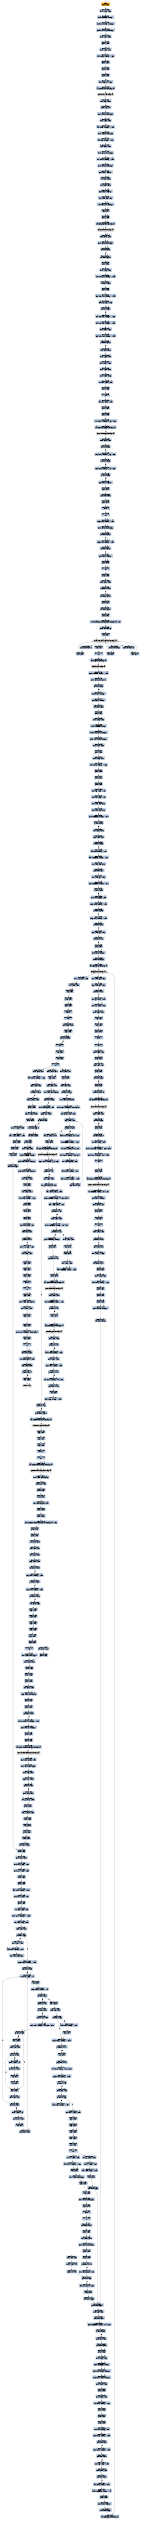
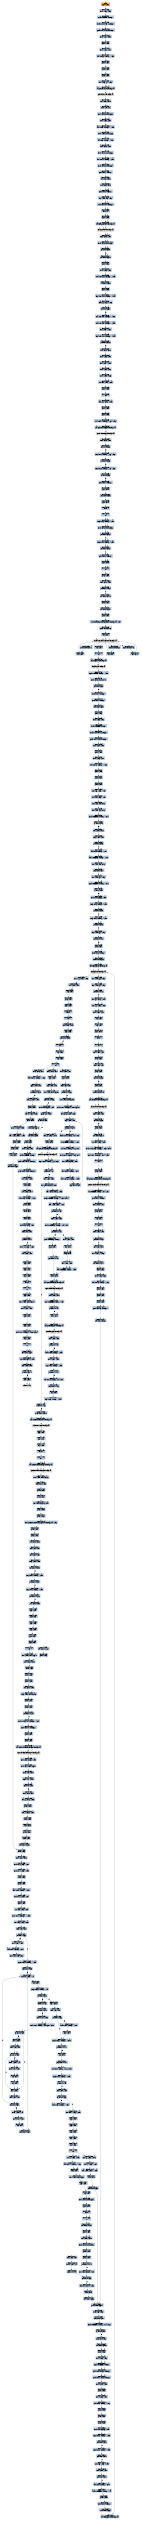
edge "0x00417265 je 0x004172a0" -> "0x004172a0 pushl 0x00423340": now "0x00417265 je 0x004172a0" -> "0x004172a6 call 0x00413f9f"
